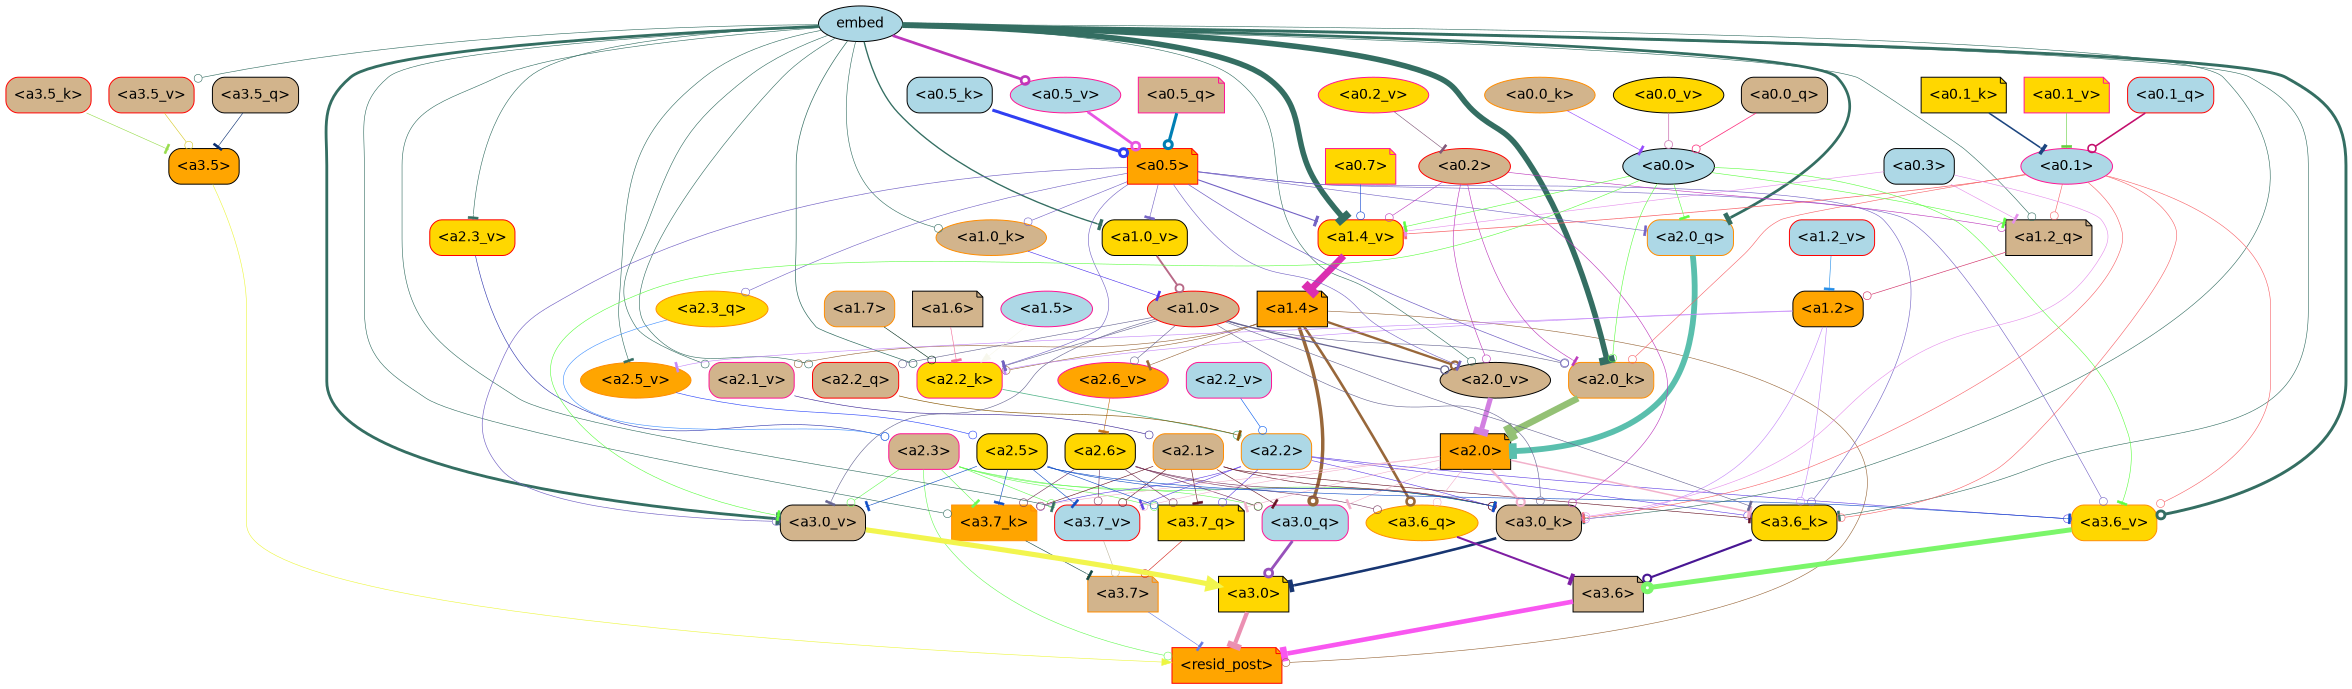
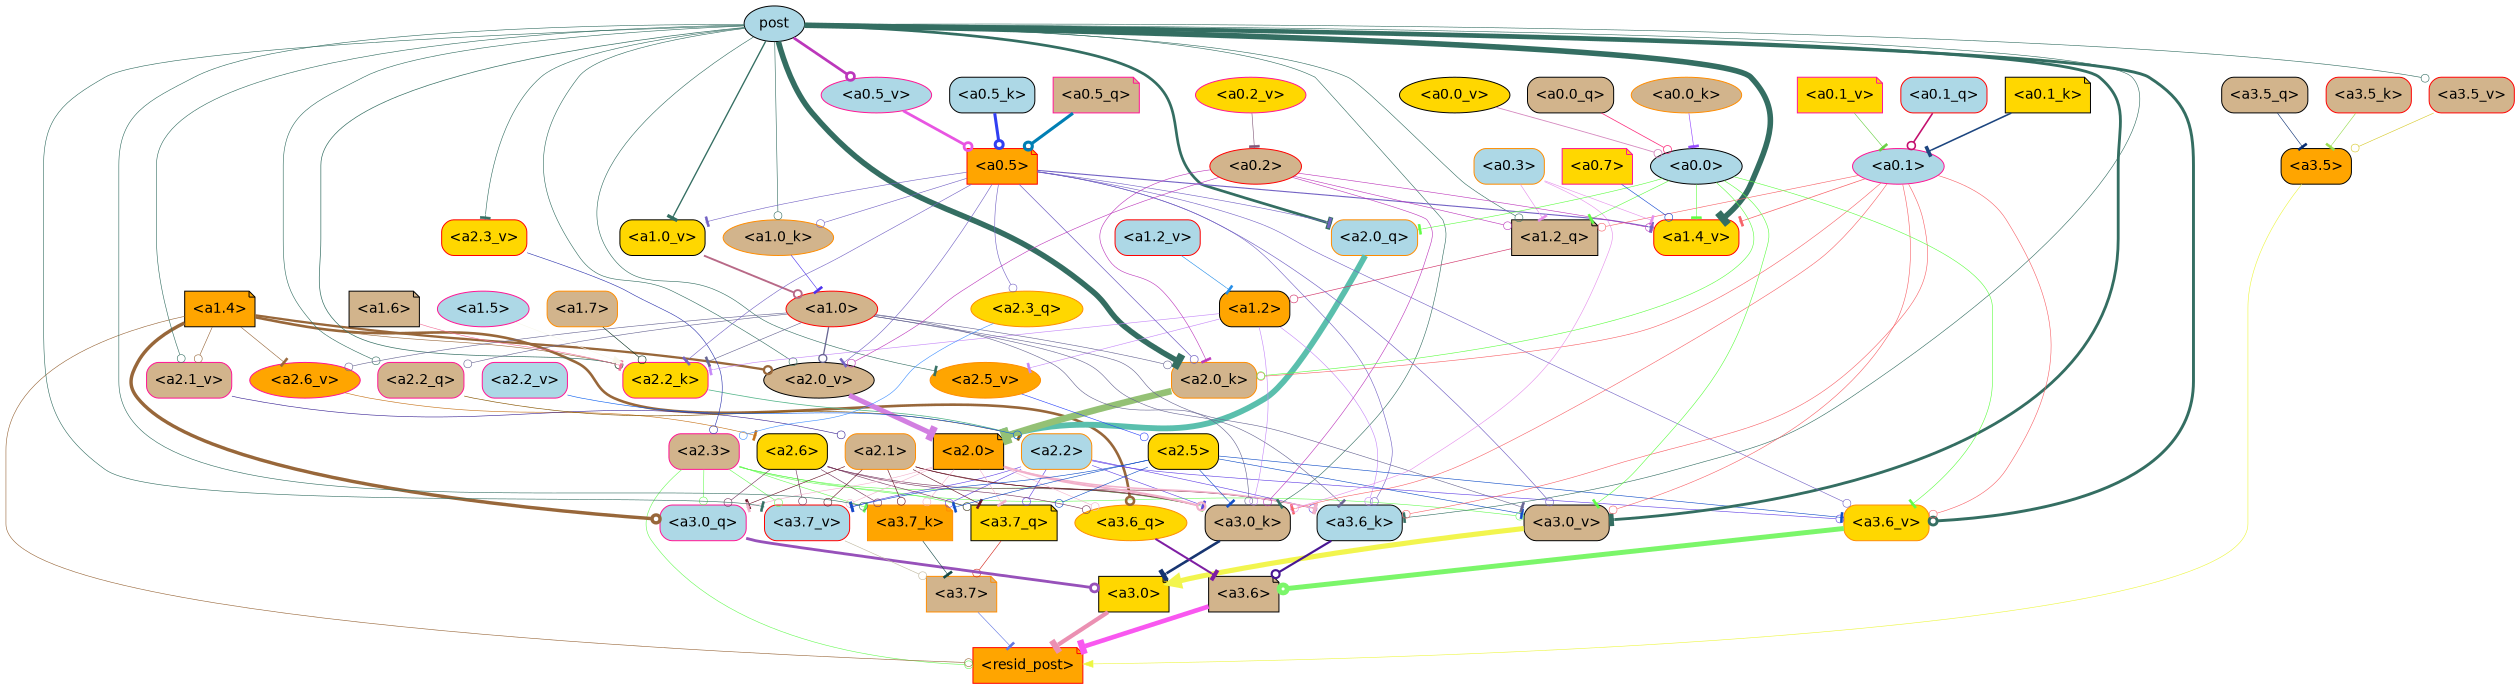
node "embed": label "embed" -> "post"
node "<a0.3>": color black -> darkorange
edge "<a1.4_v>" -> "<a1.4>": removed
node "<a2.2_q>": color red -> deeppink
edge "<a0.1>" -> "<a3.0_v>": added
node "<a3.6_k>": fillcolor gold -> lightblue
